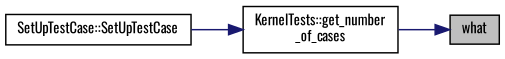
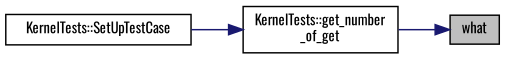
node "SetUpTestCase::SetUpTestCase": label "SetUpTestCase::SetUpTestCase" -> "KernelTests::SetUpTestCase"
node "KernelTests::get_number _of_cases": label "KernelTests::get_number _of_cases" -> "KernelTests::get_number _of_get"
